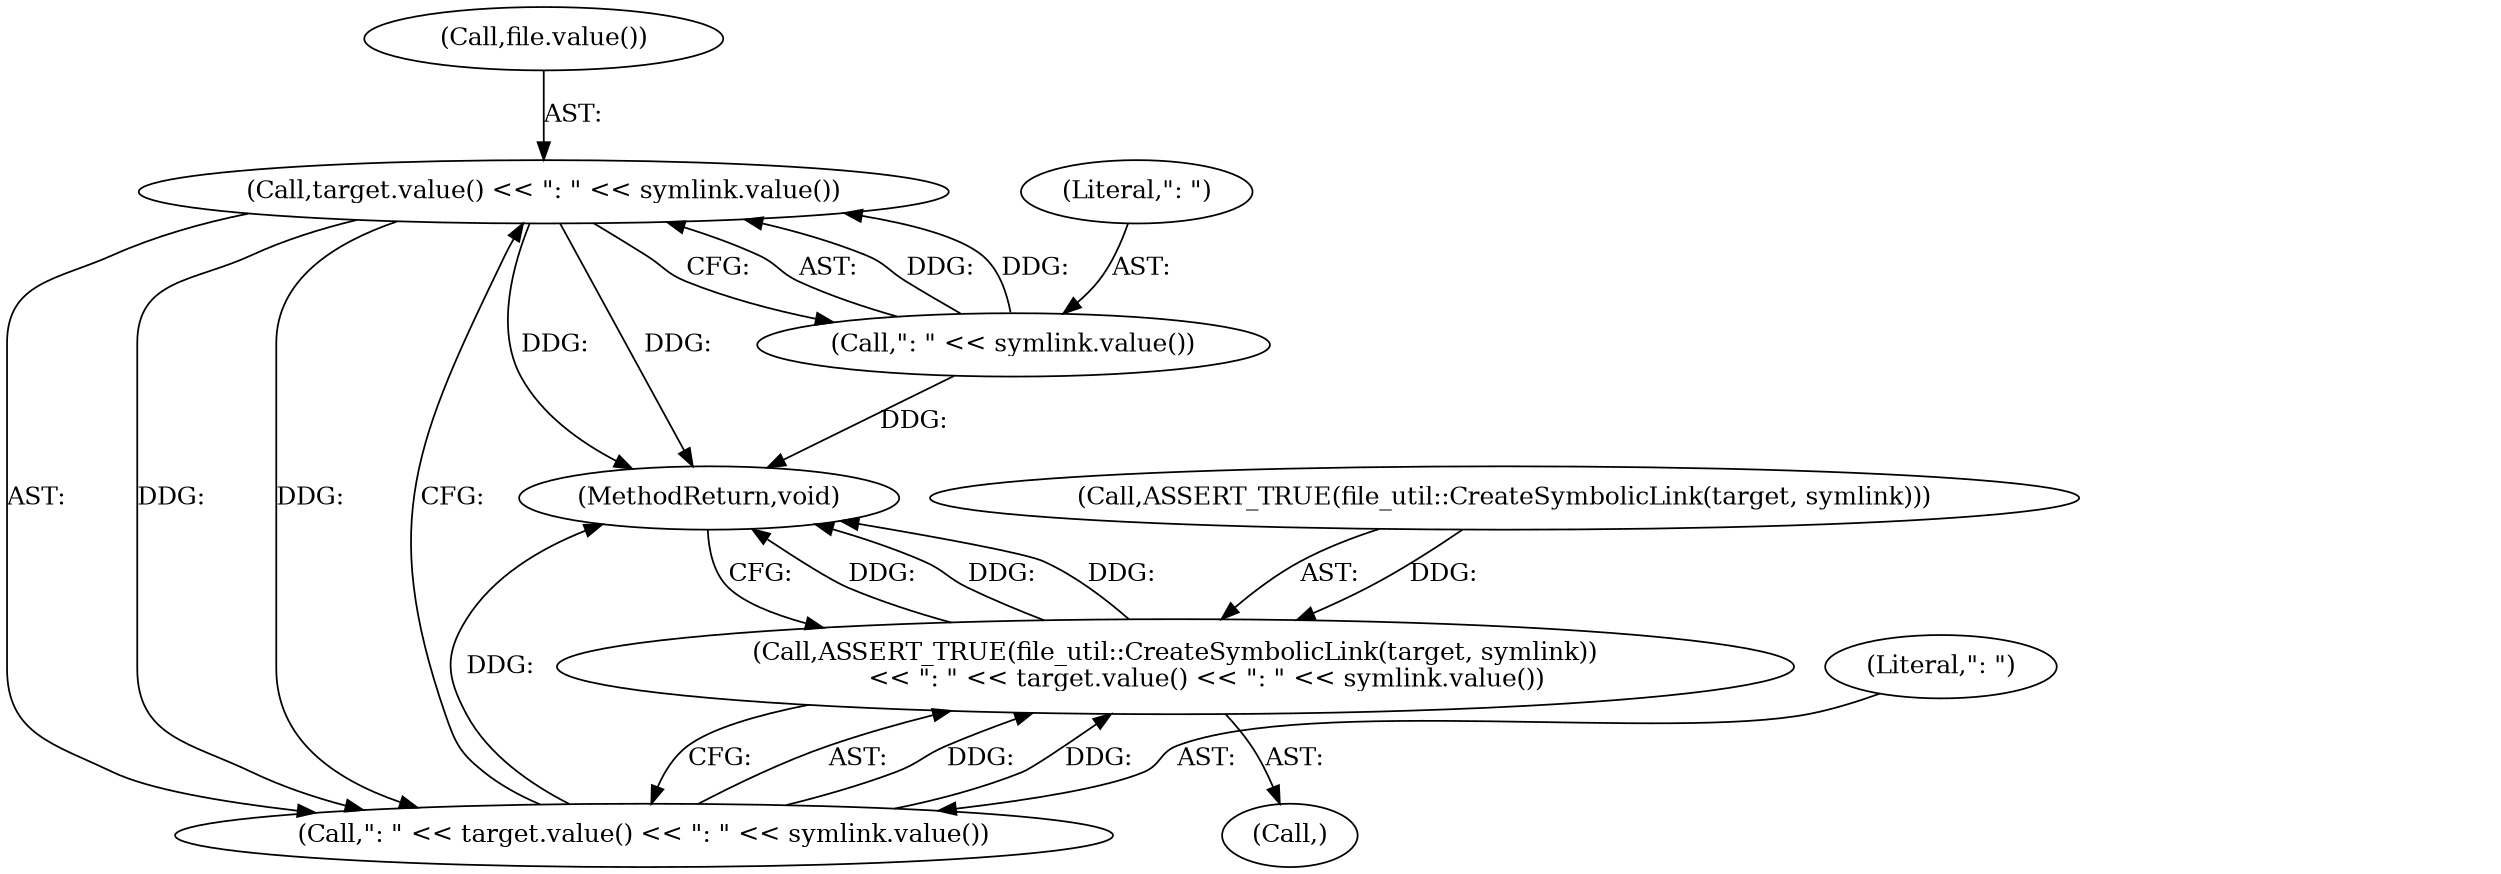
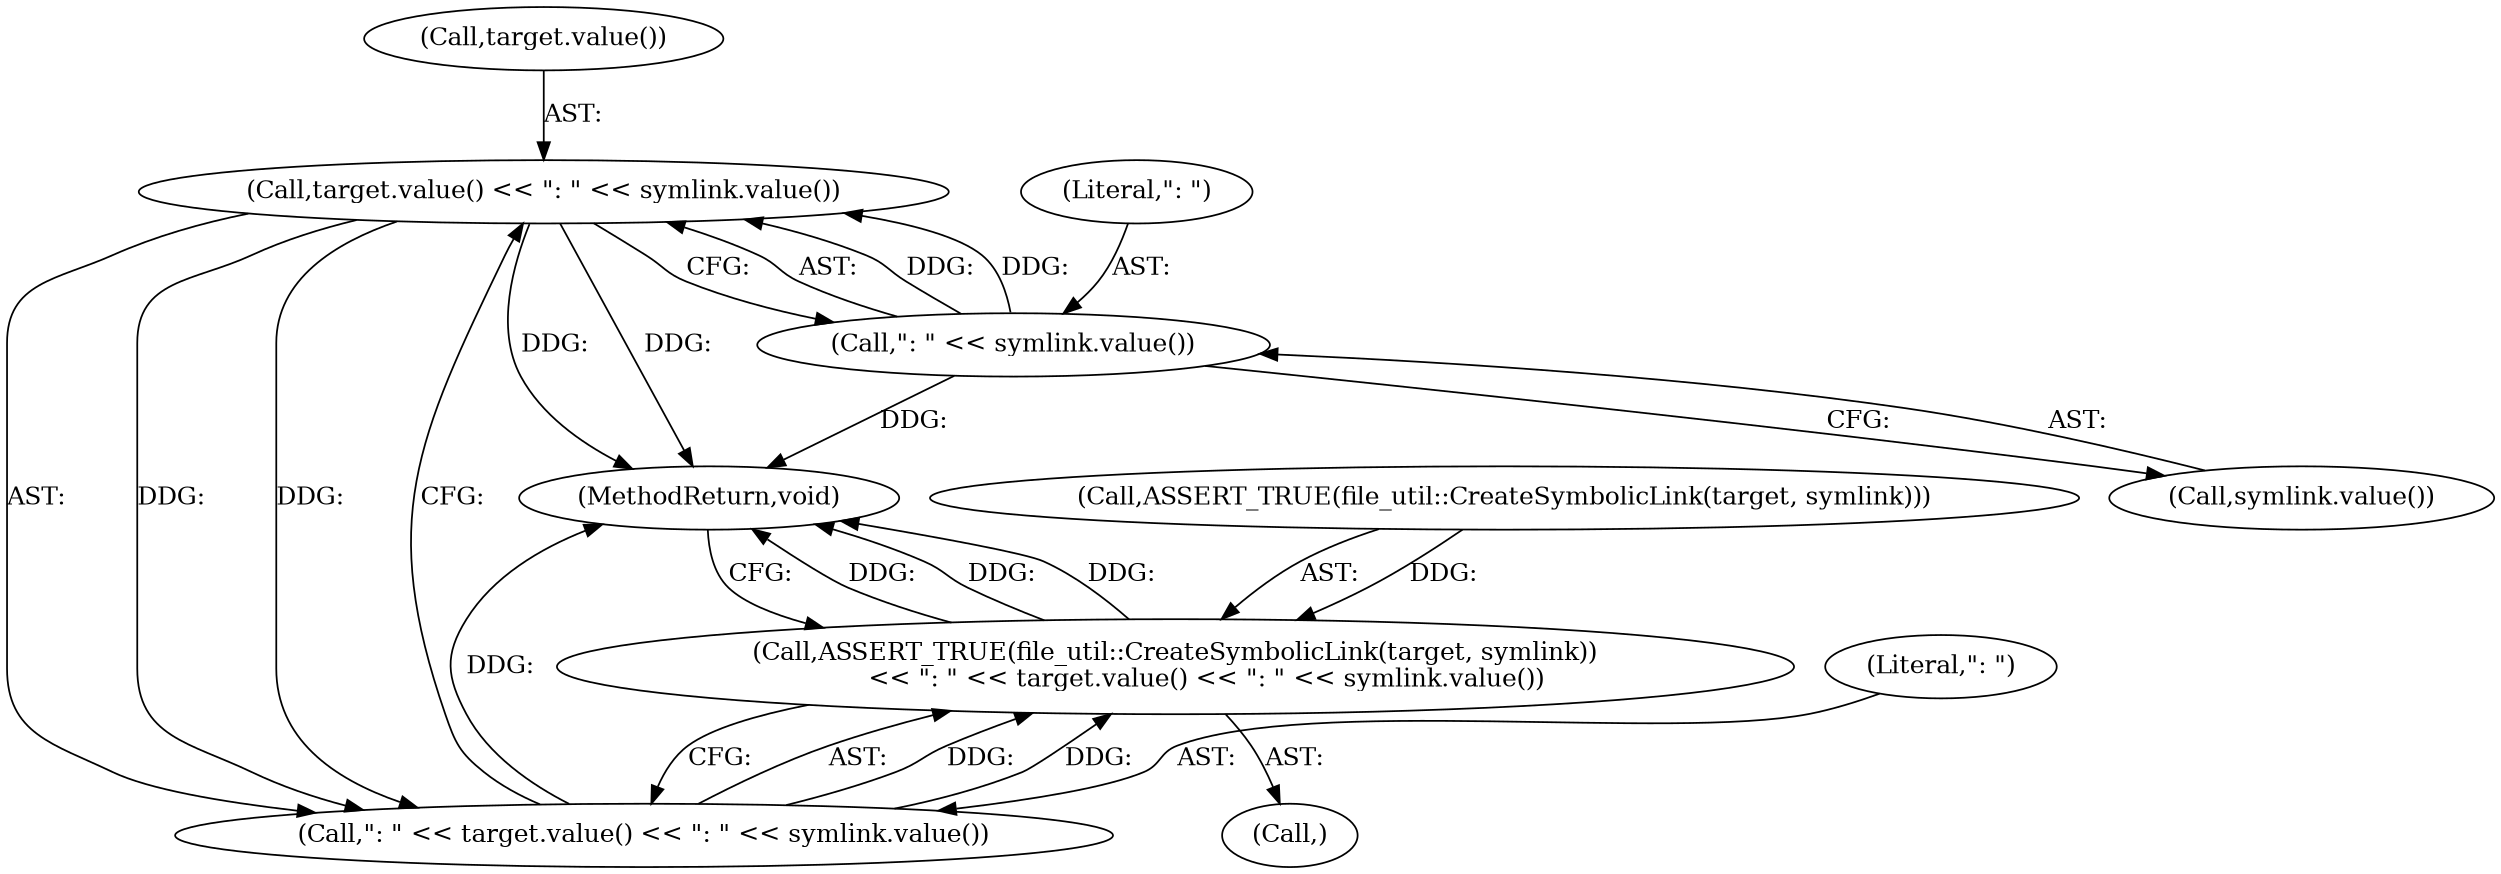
node "(Call,file.value())": label "(Call,file.value())" -> "(Call,target.value())"
node "(Call,symlink.value())": added
